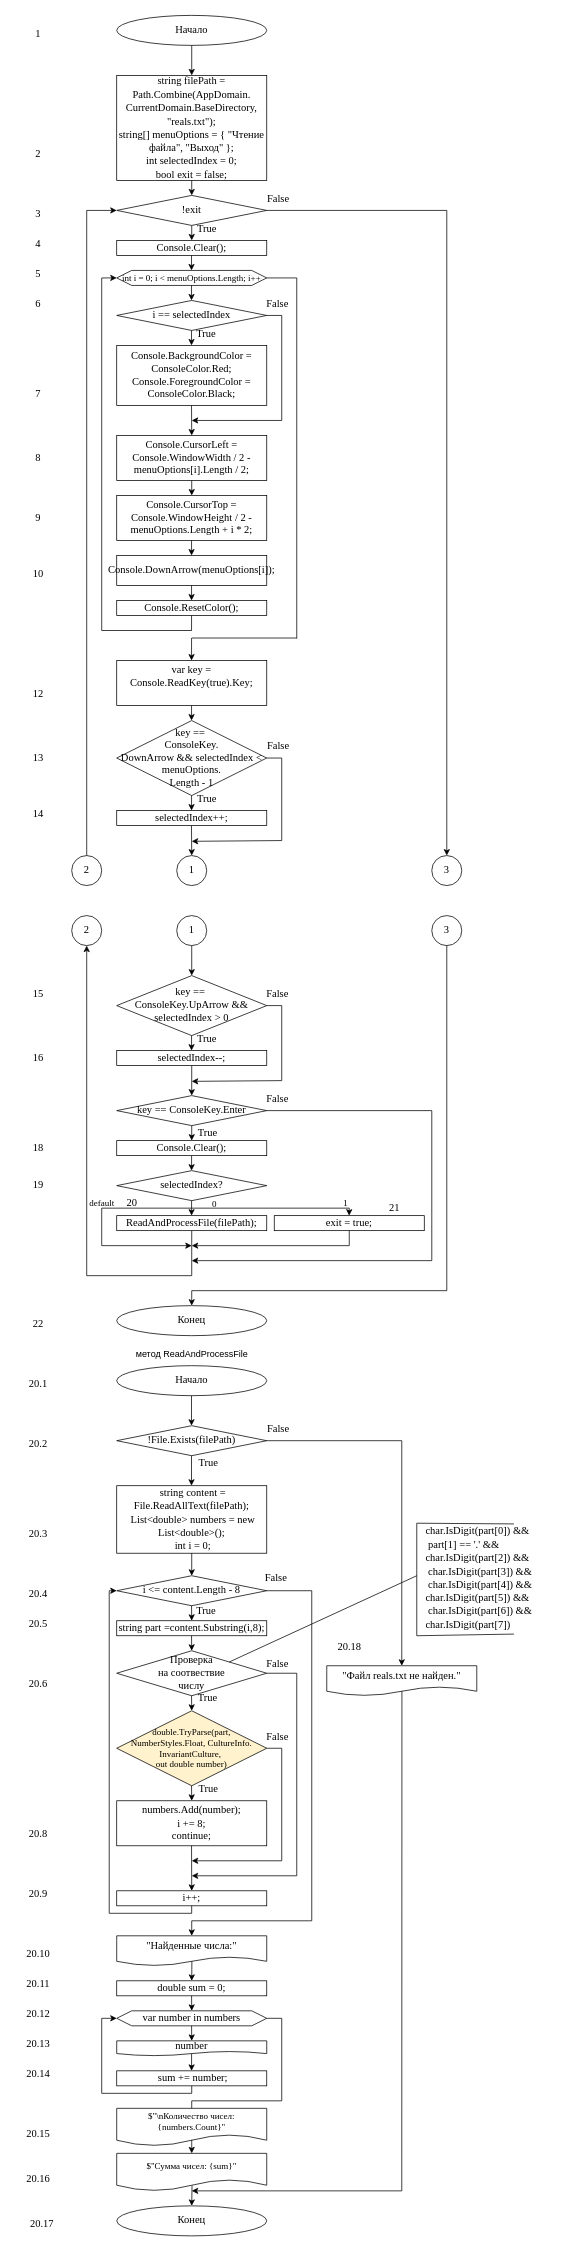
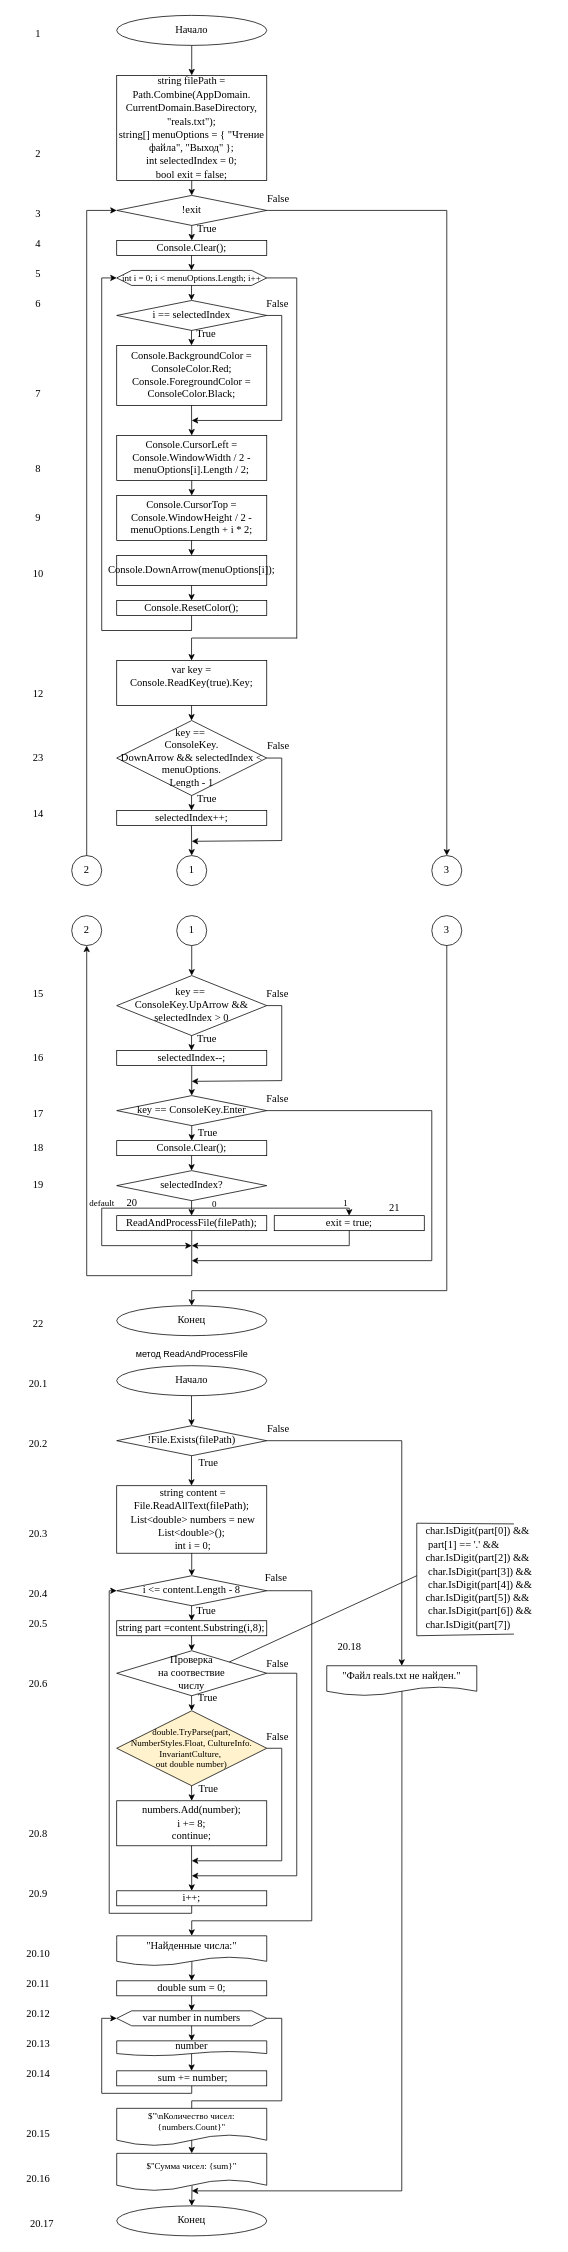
node "8": moved (38, 458) -> (38, 469)
node "13": label "13" -> "23"
node "17": added
